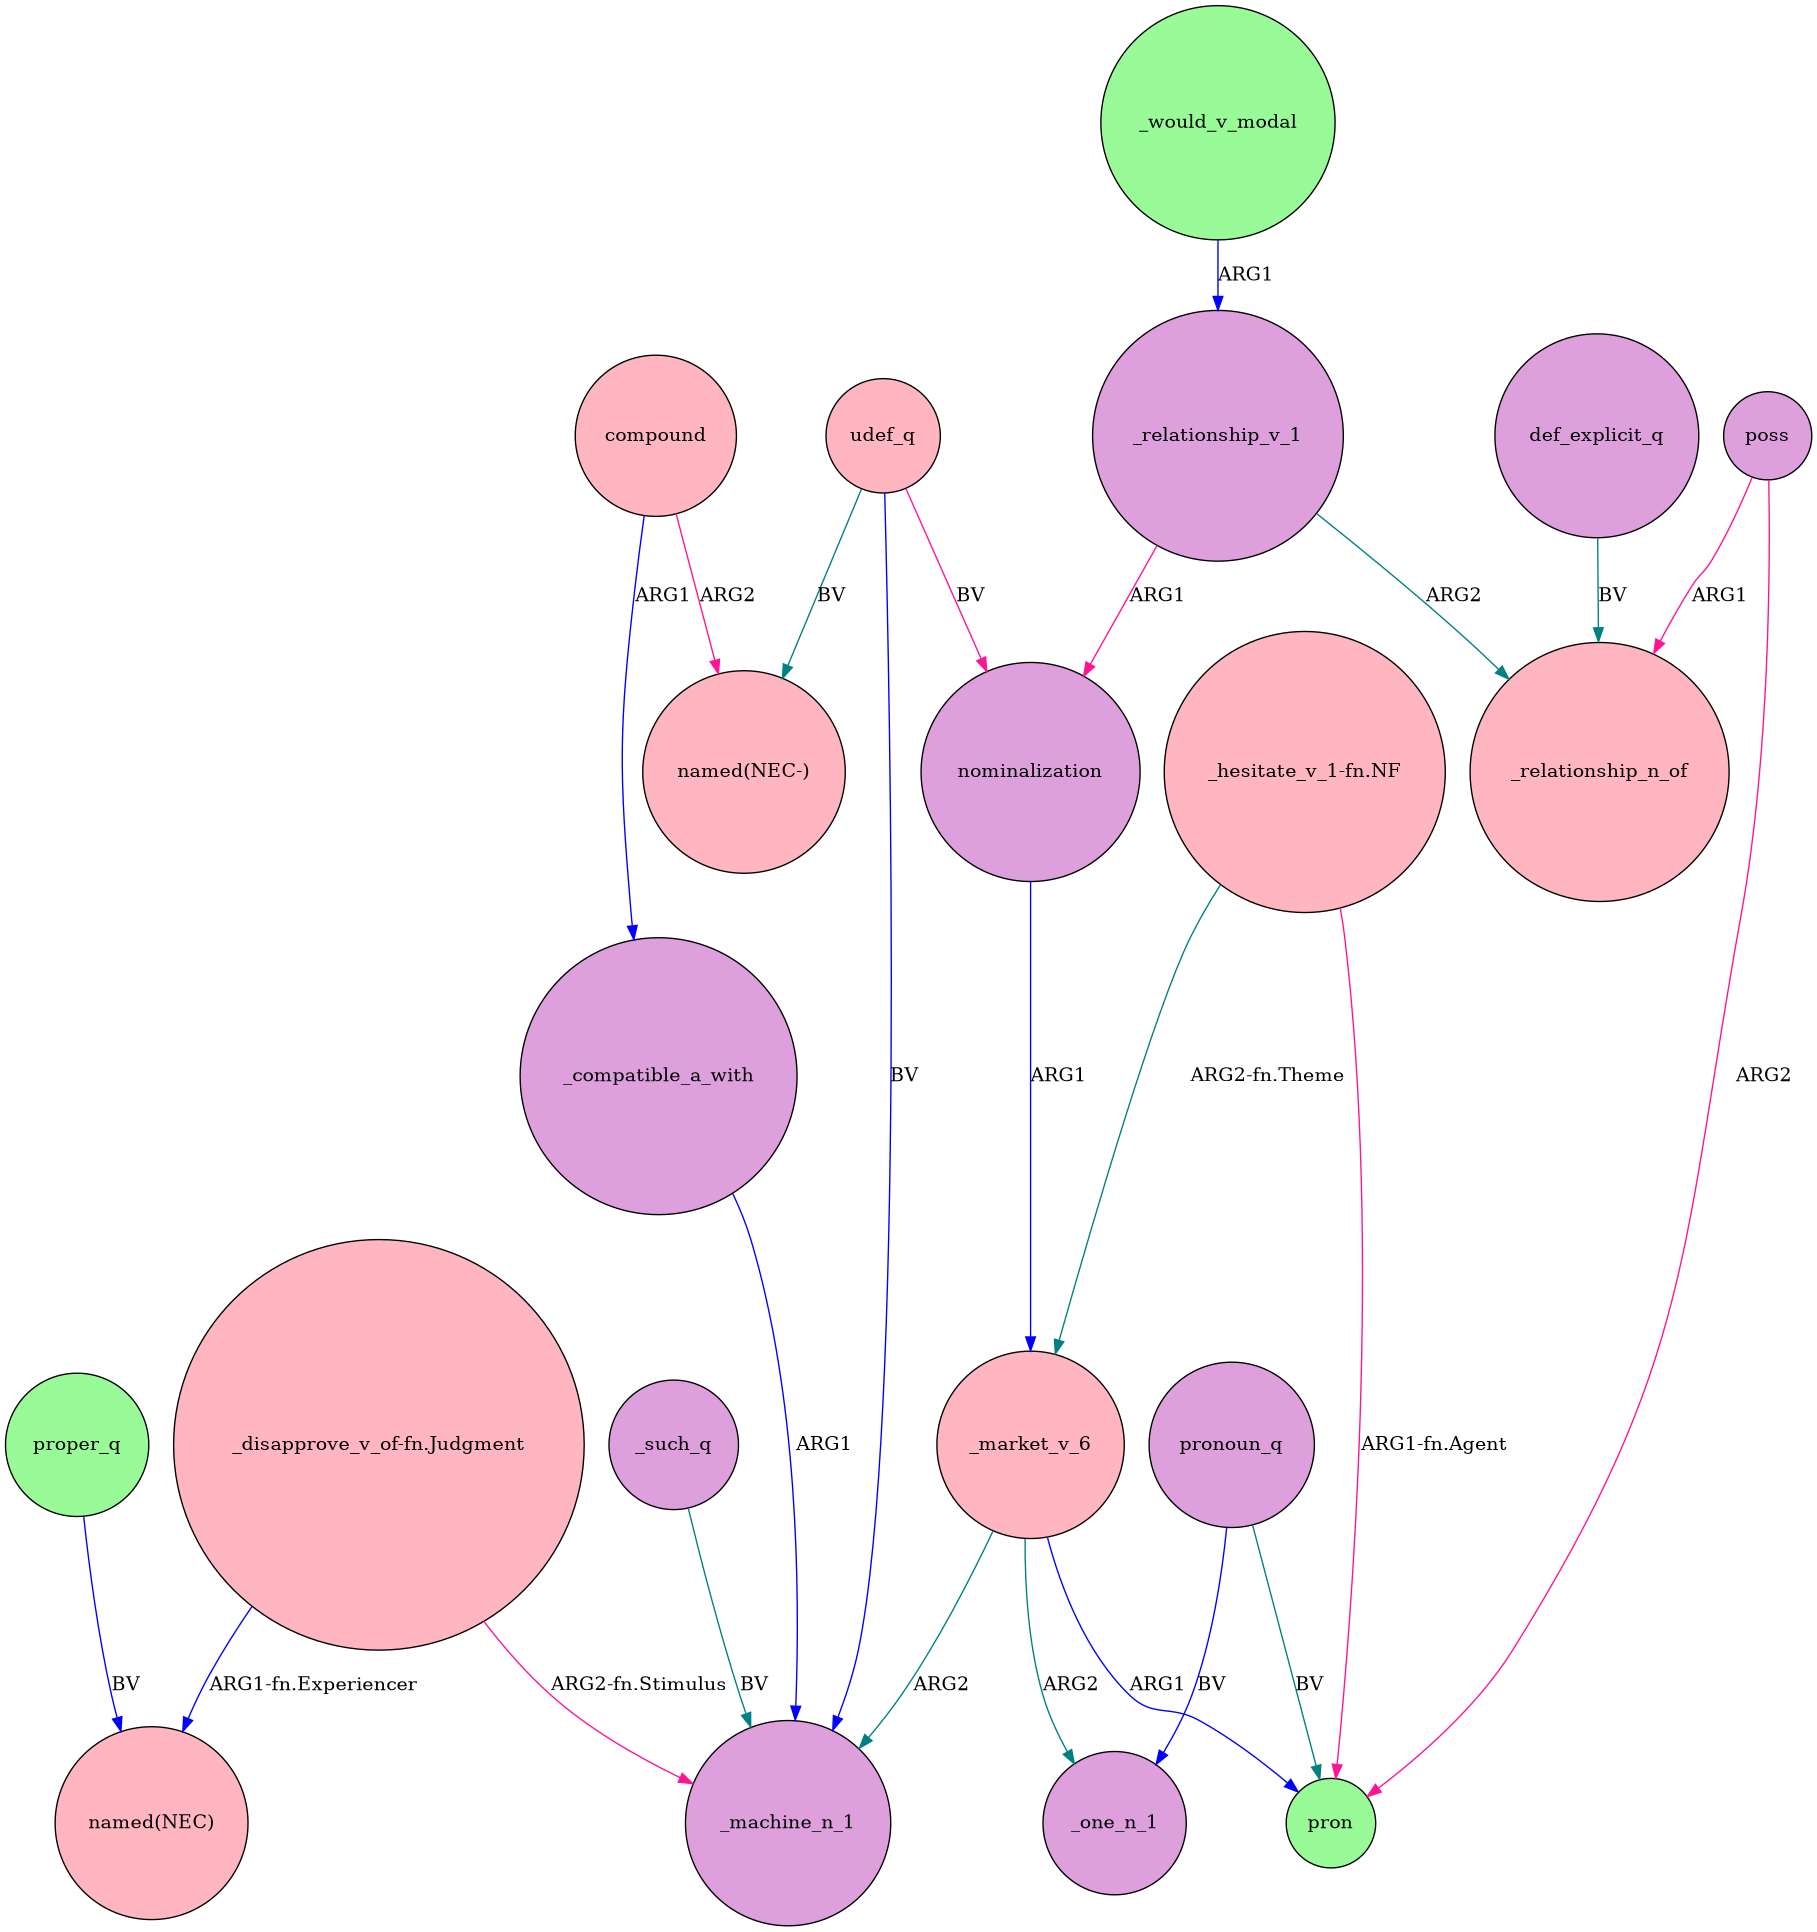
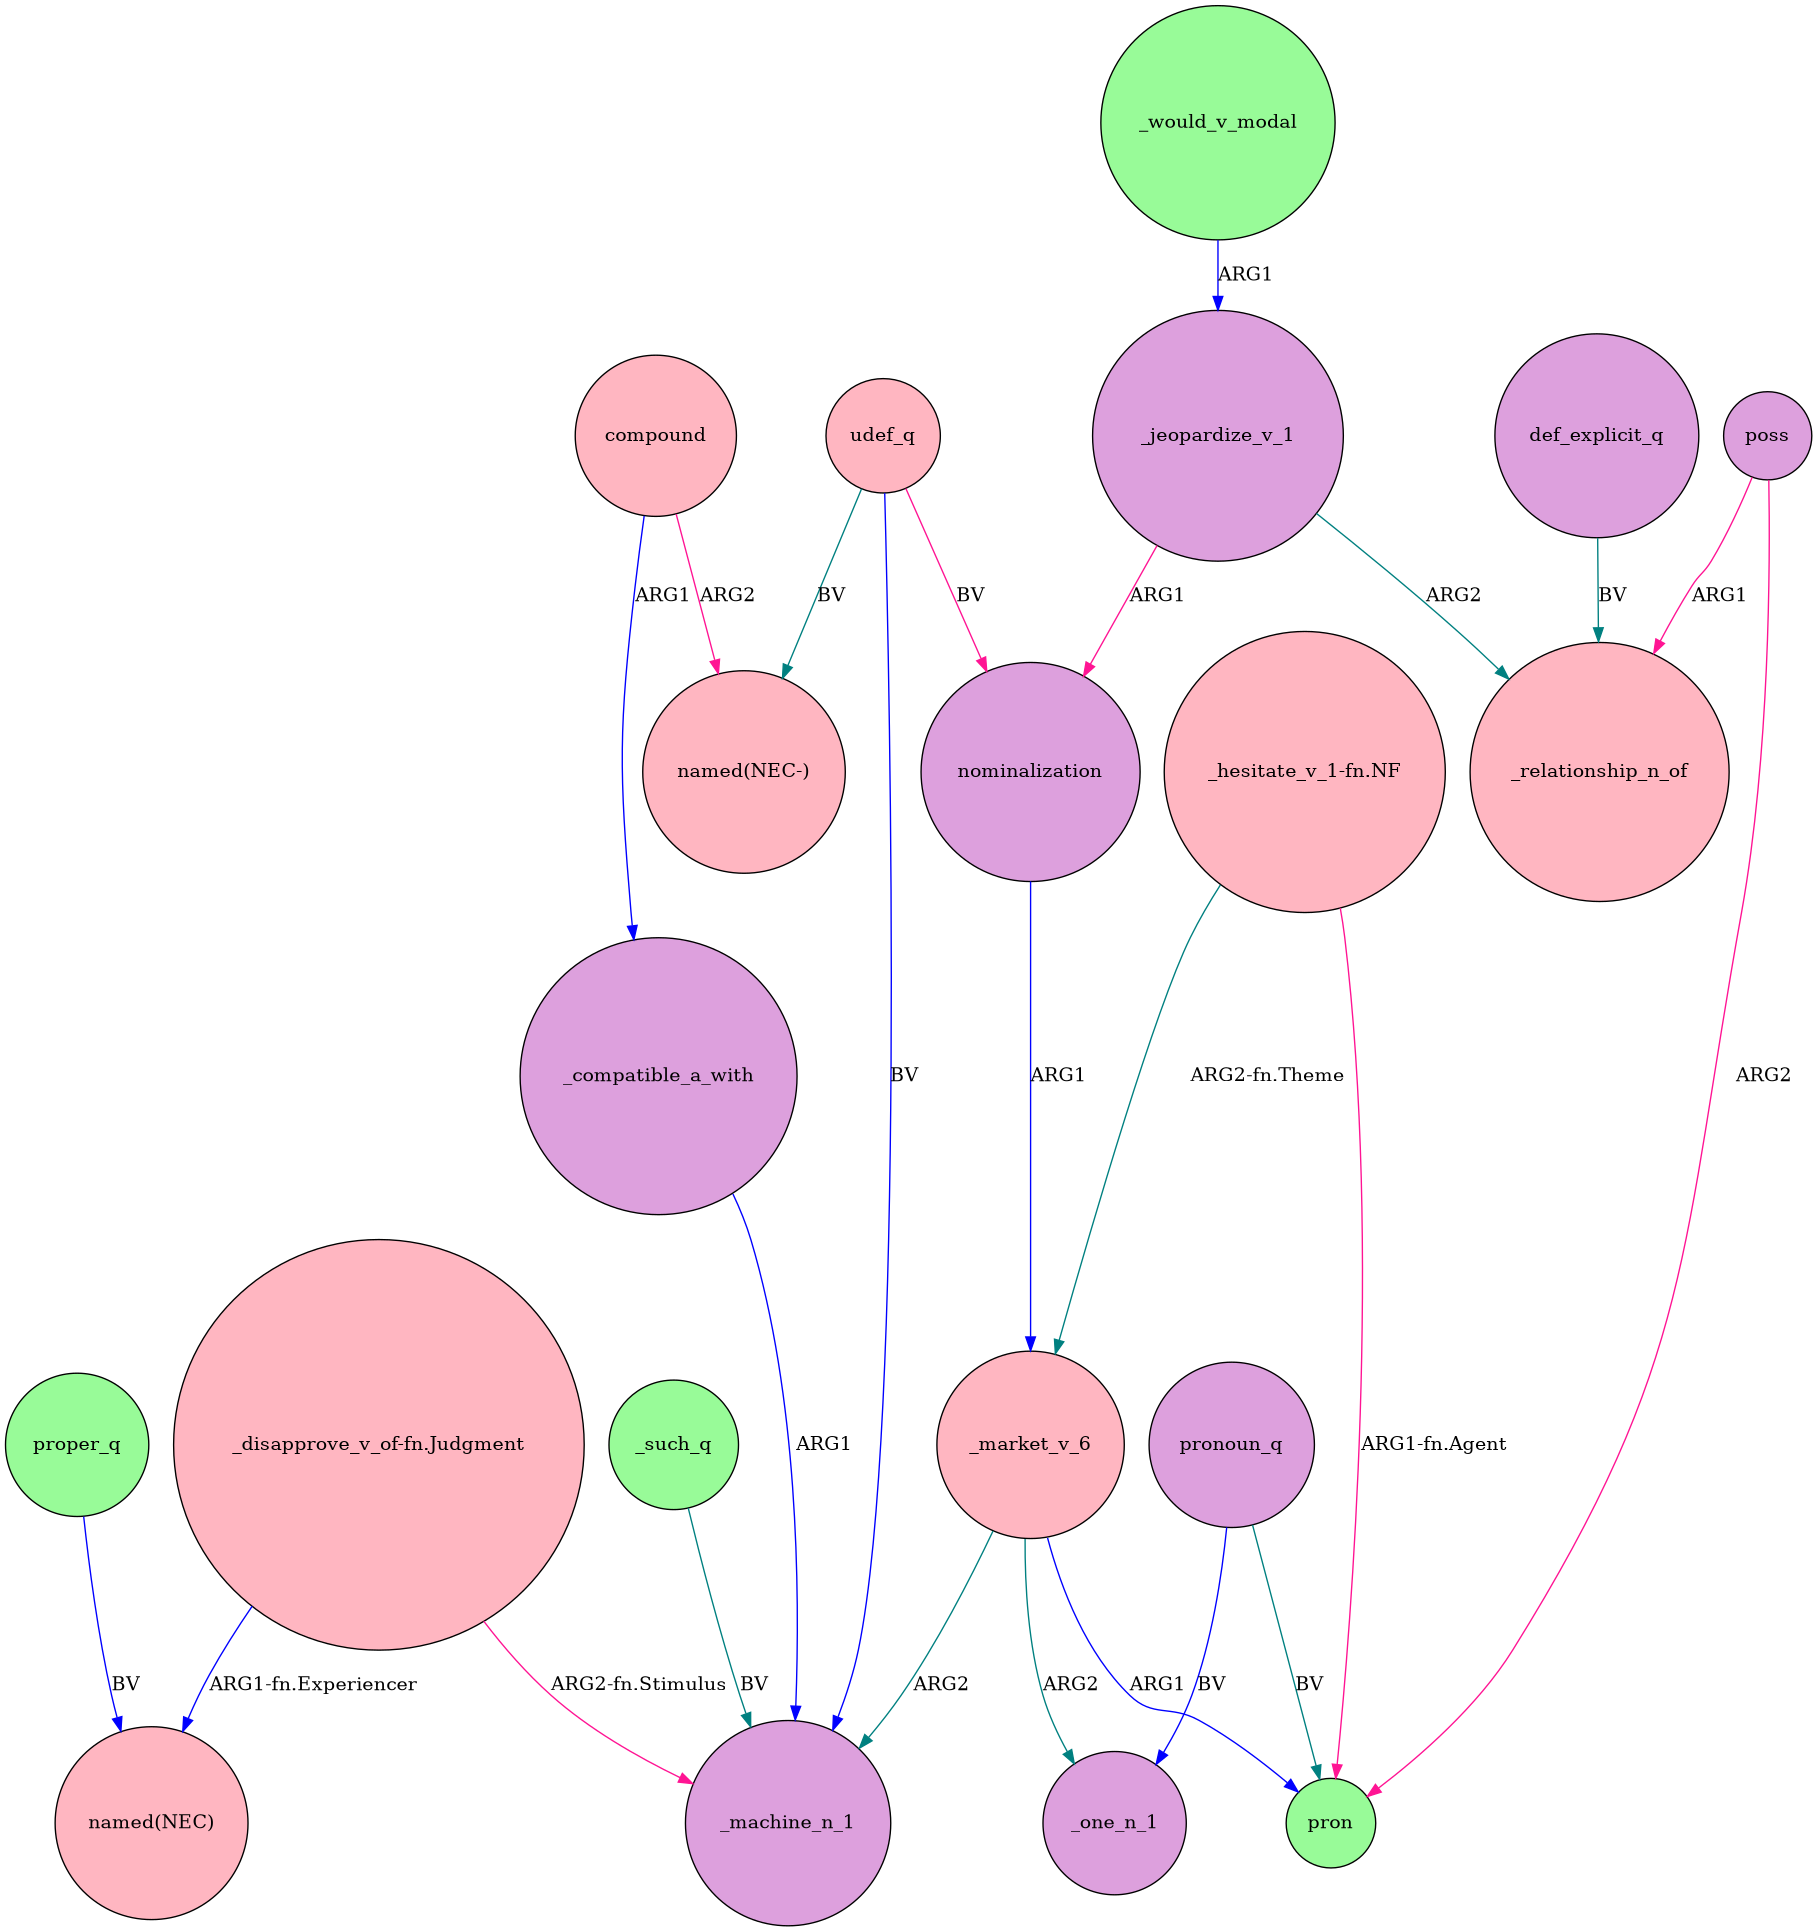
node "_relationship_v_1": label "_relationship_v_1" -> "_jeopardize_v_1"
node "_such_q": fillcolor plum -> palegreen
